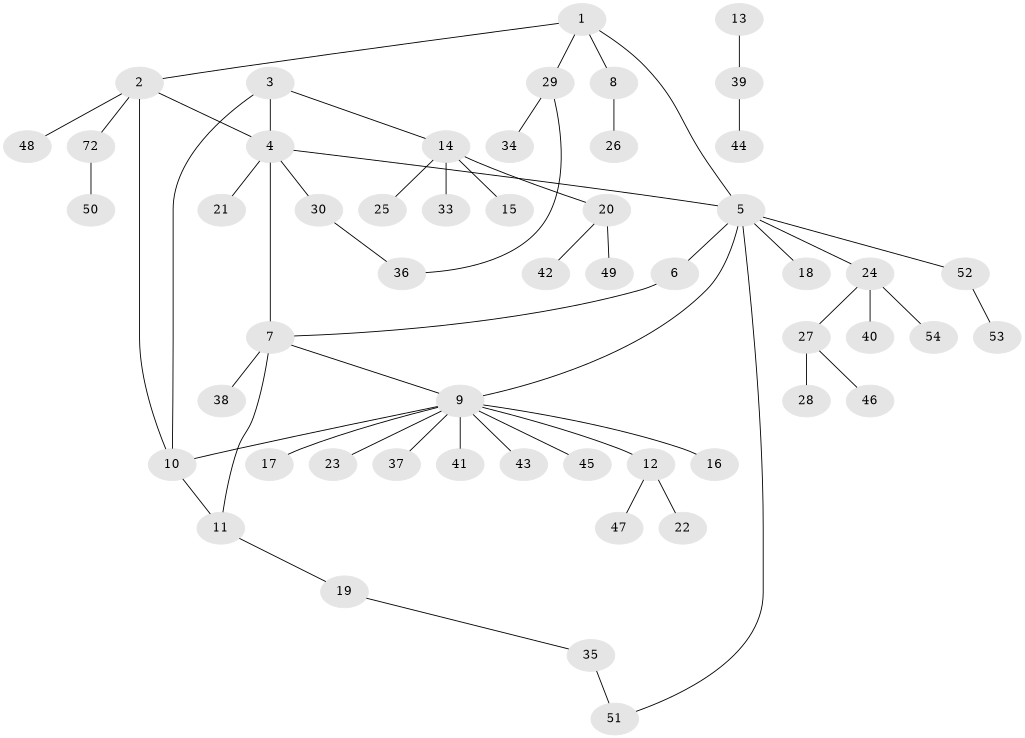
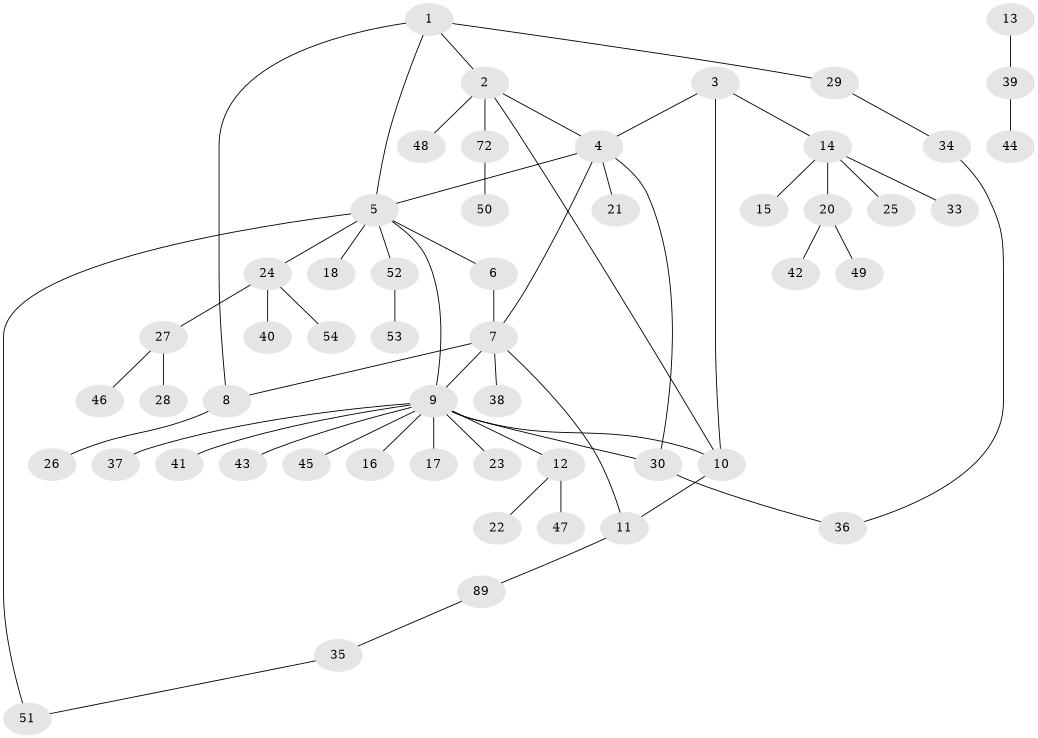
edge "29" -- "36": now "34" -- "36"
edge "7" -- "8": added
edge "9" -- "30": added
node "19": label "19" -> "89"
